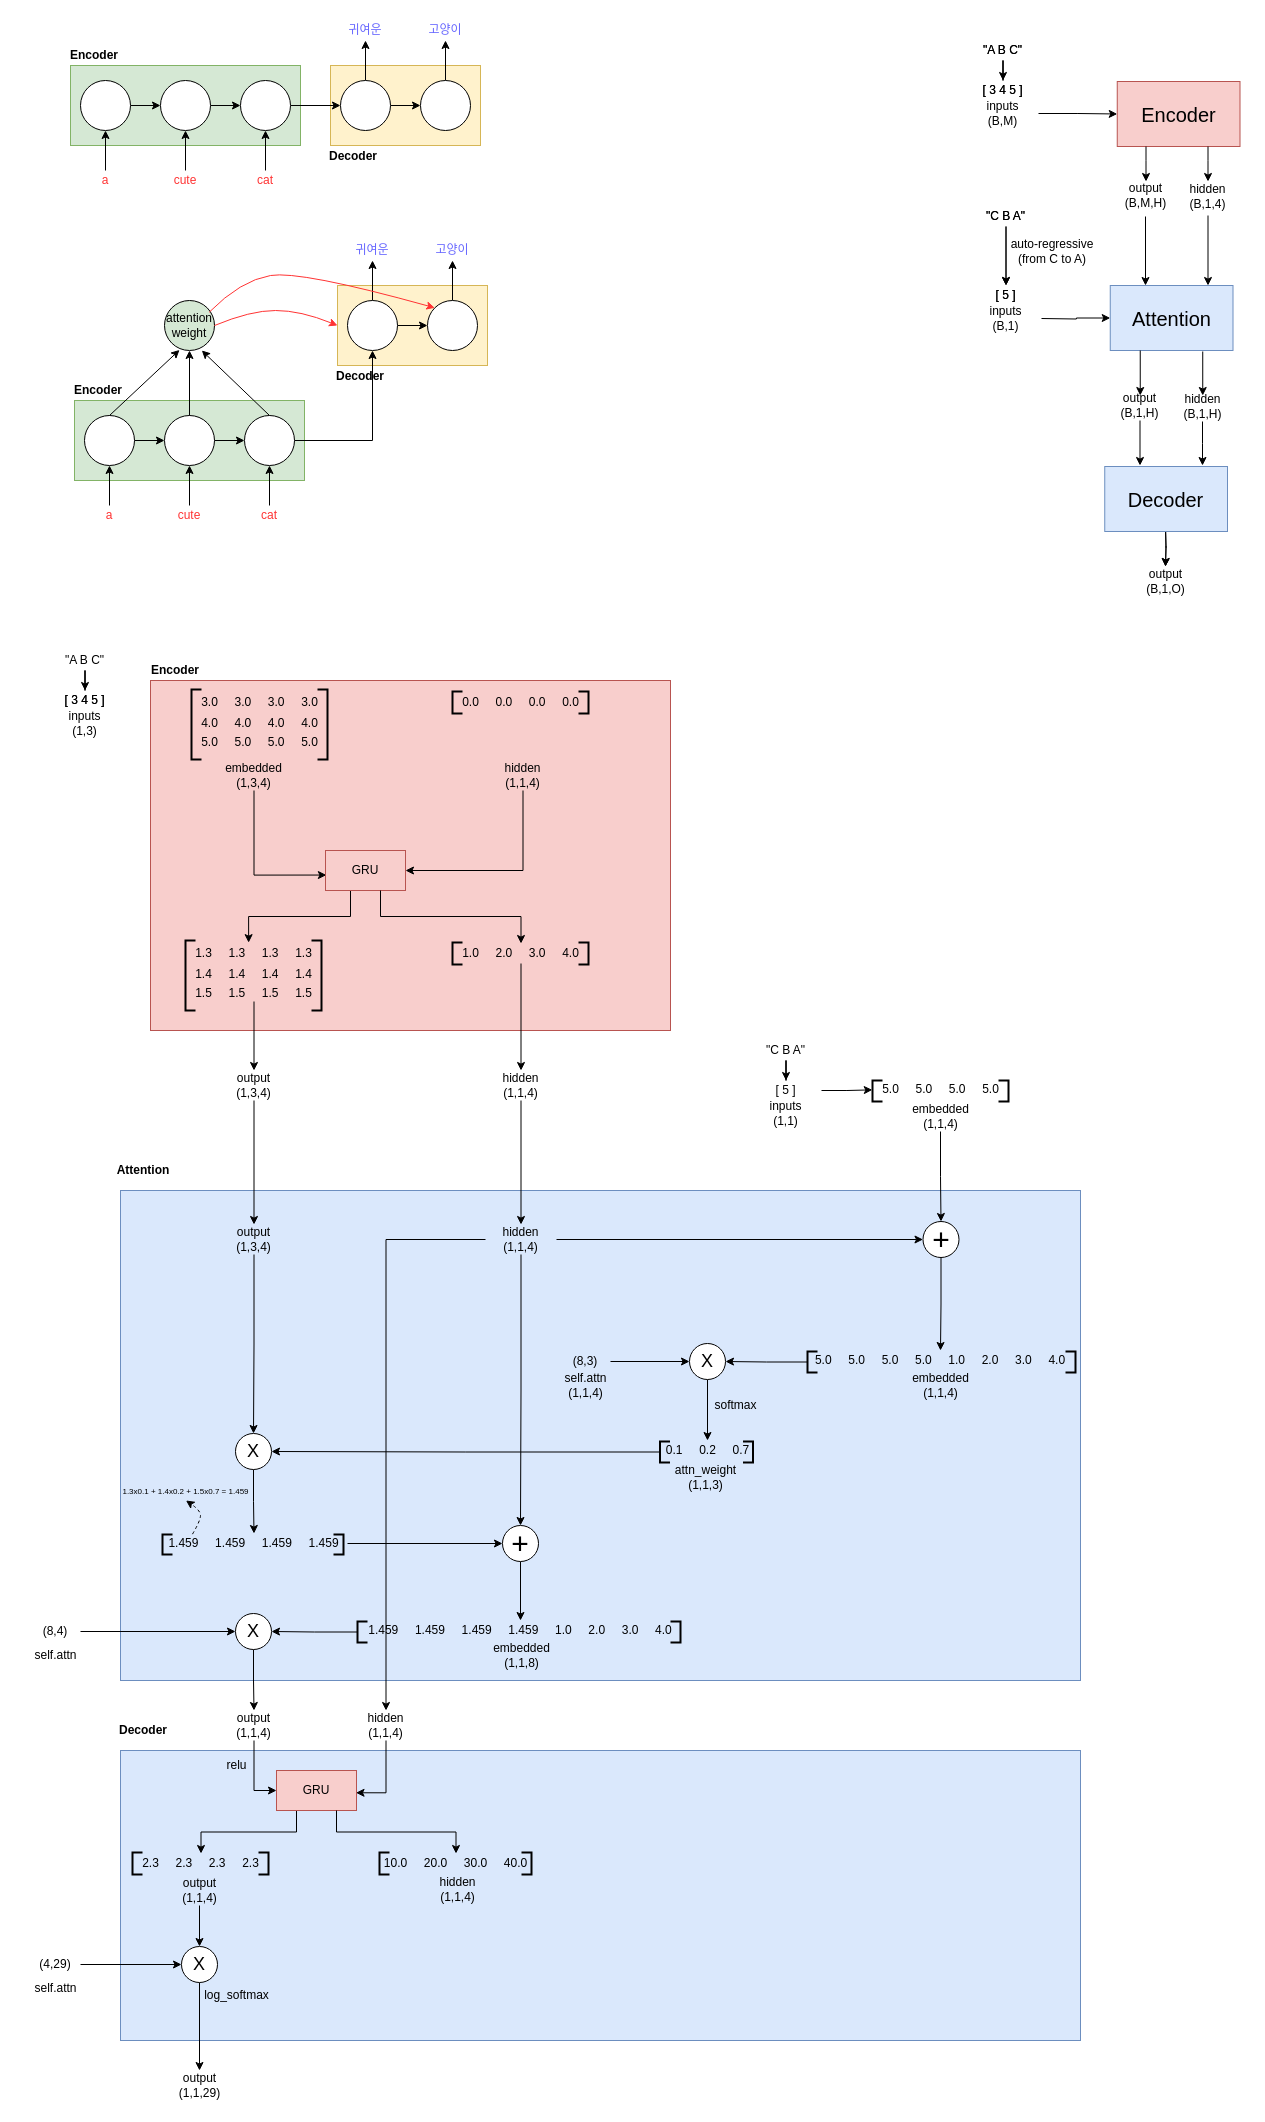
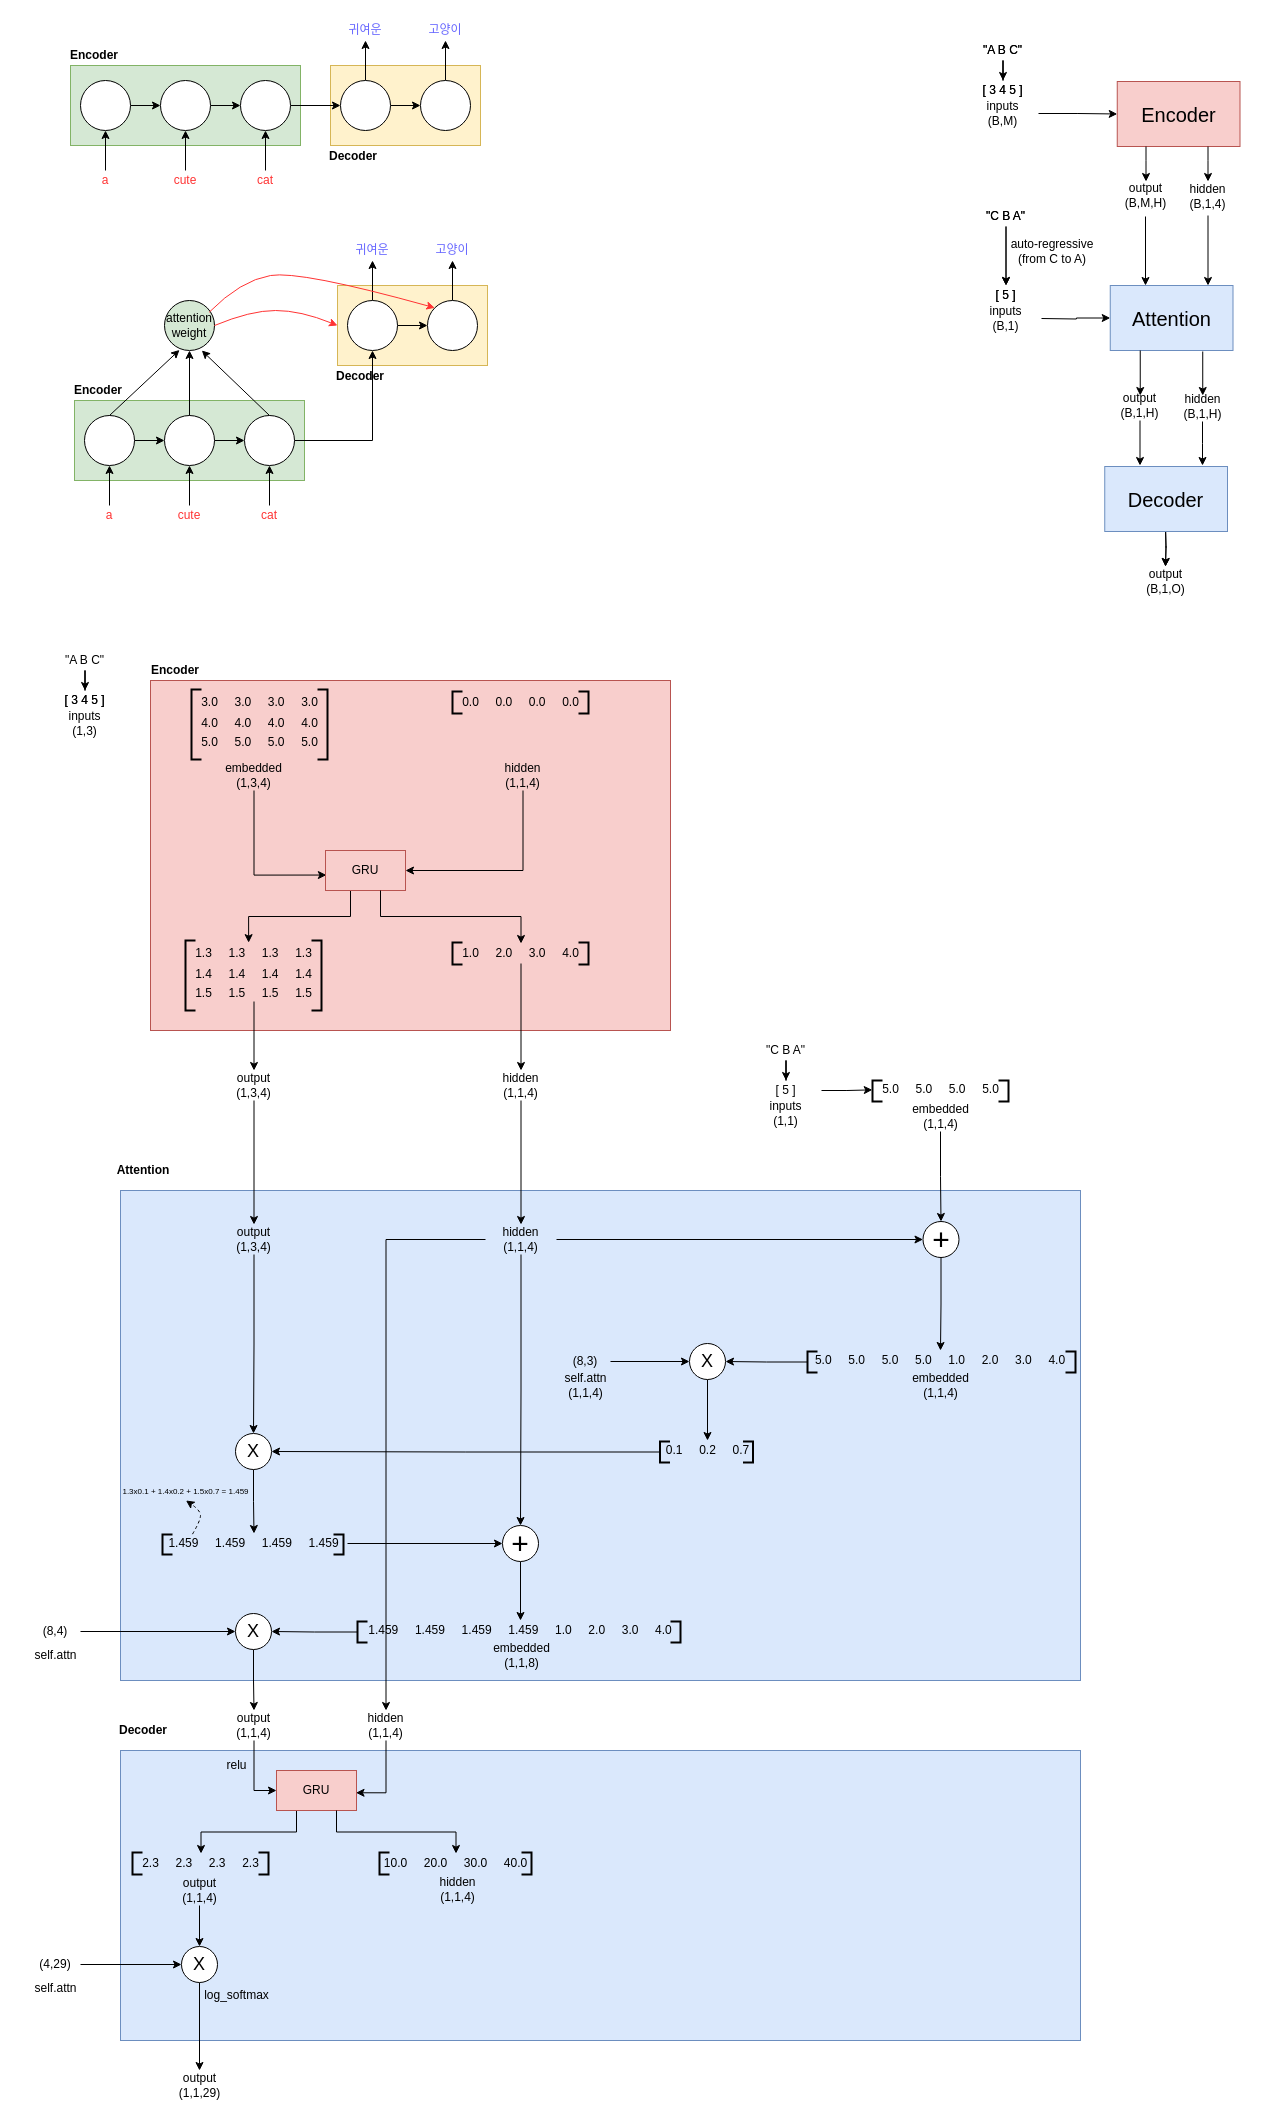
node "softmax": removed
node "attn_weight (1,1,3)": removed
